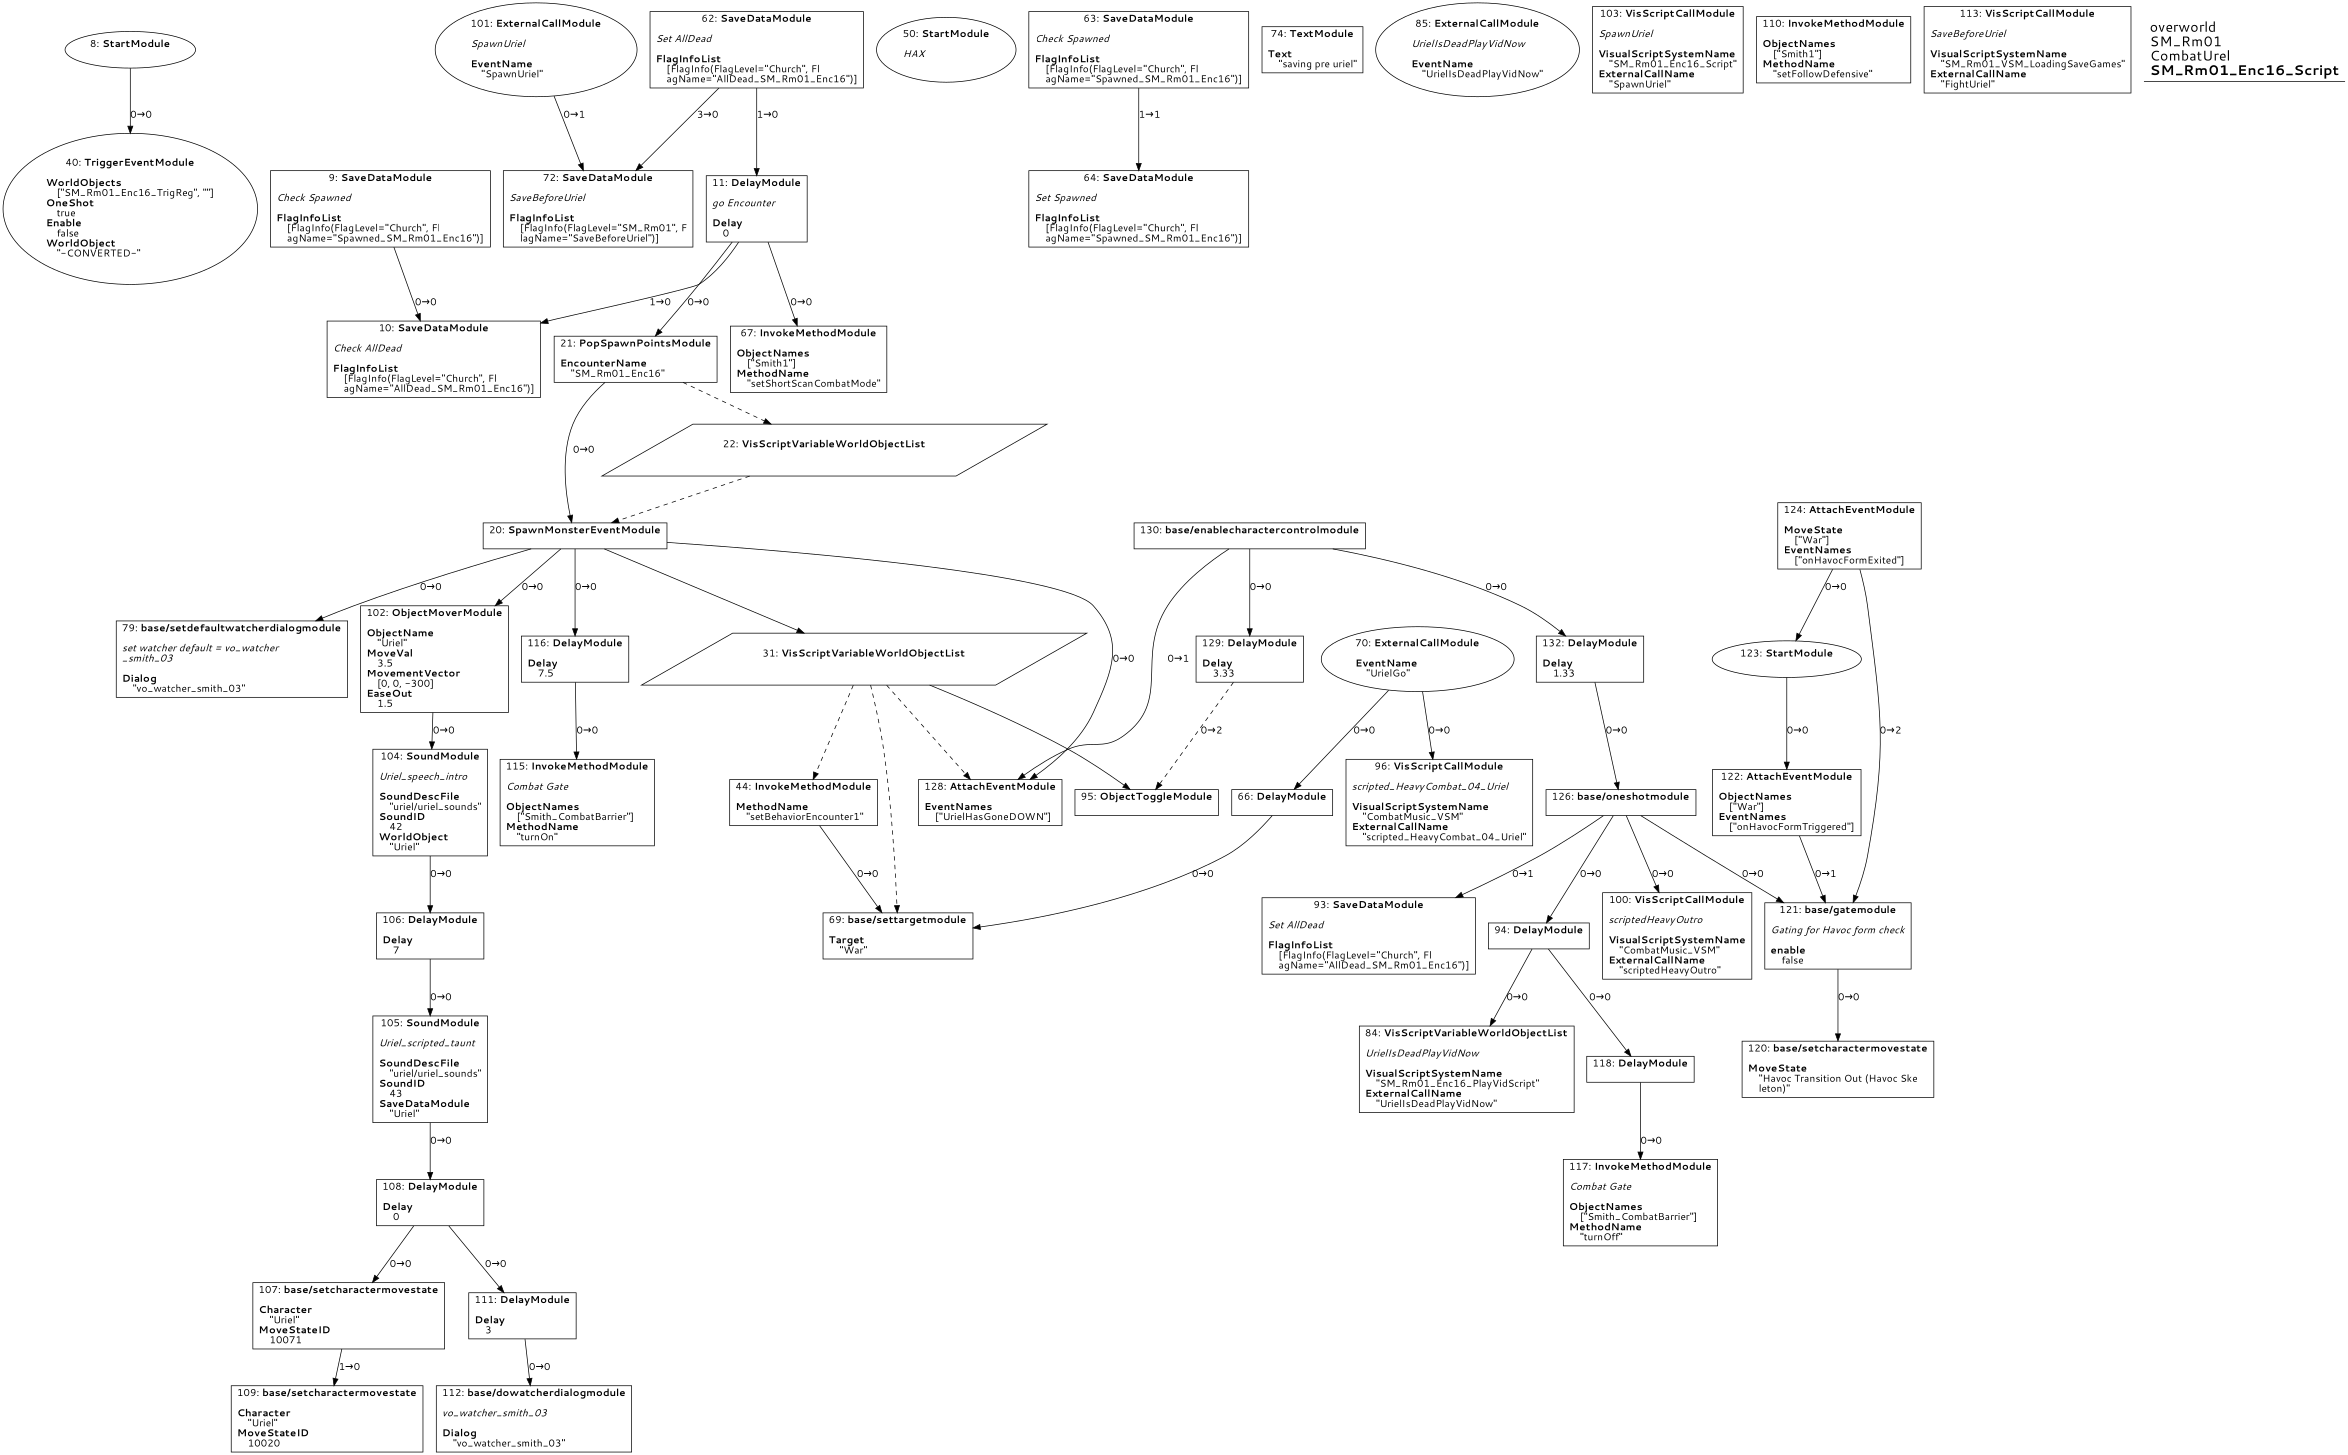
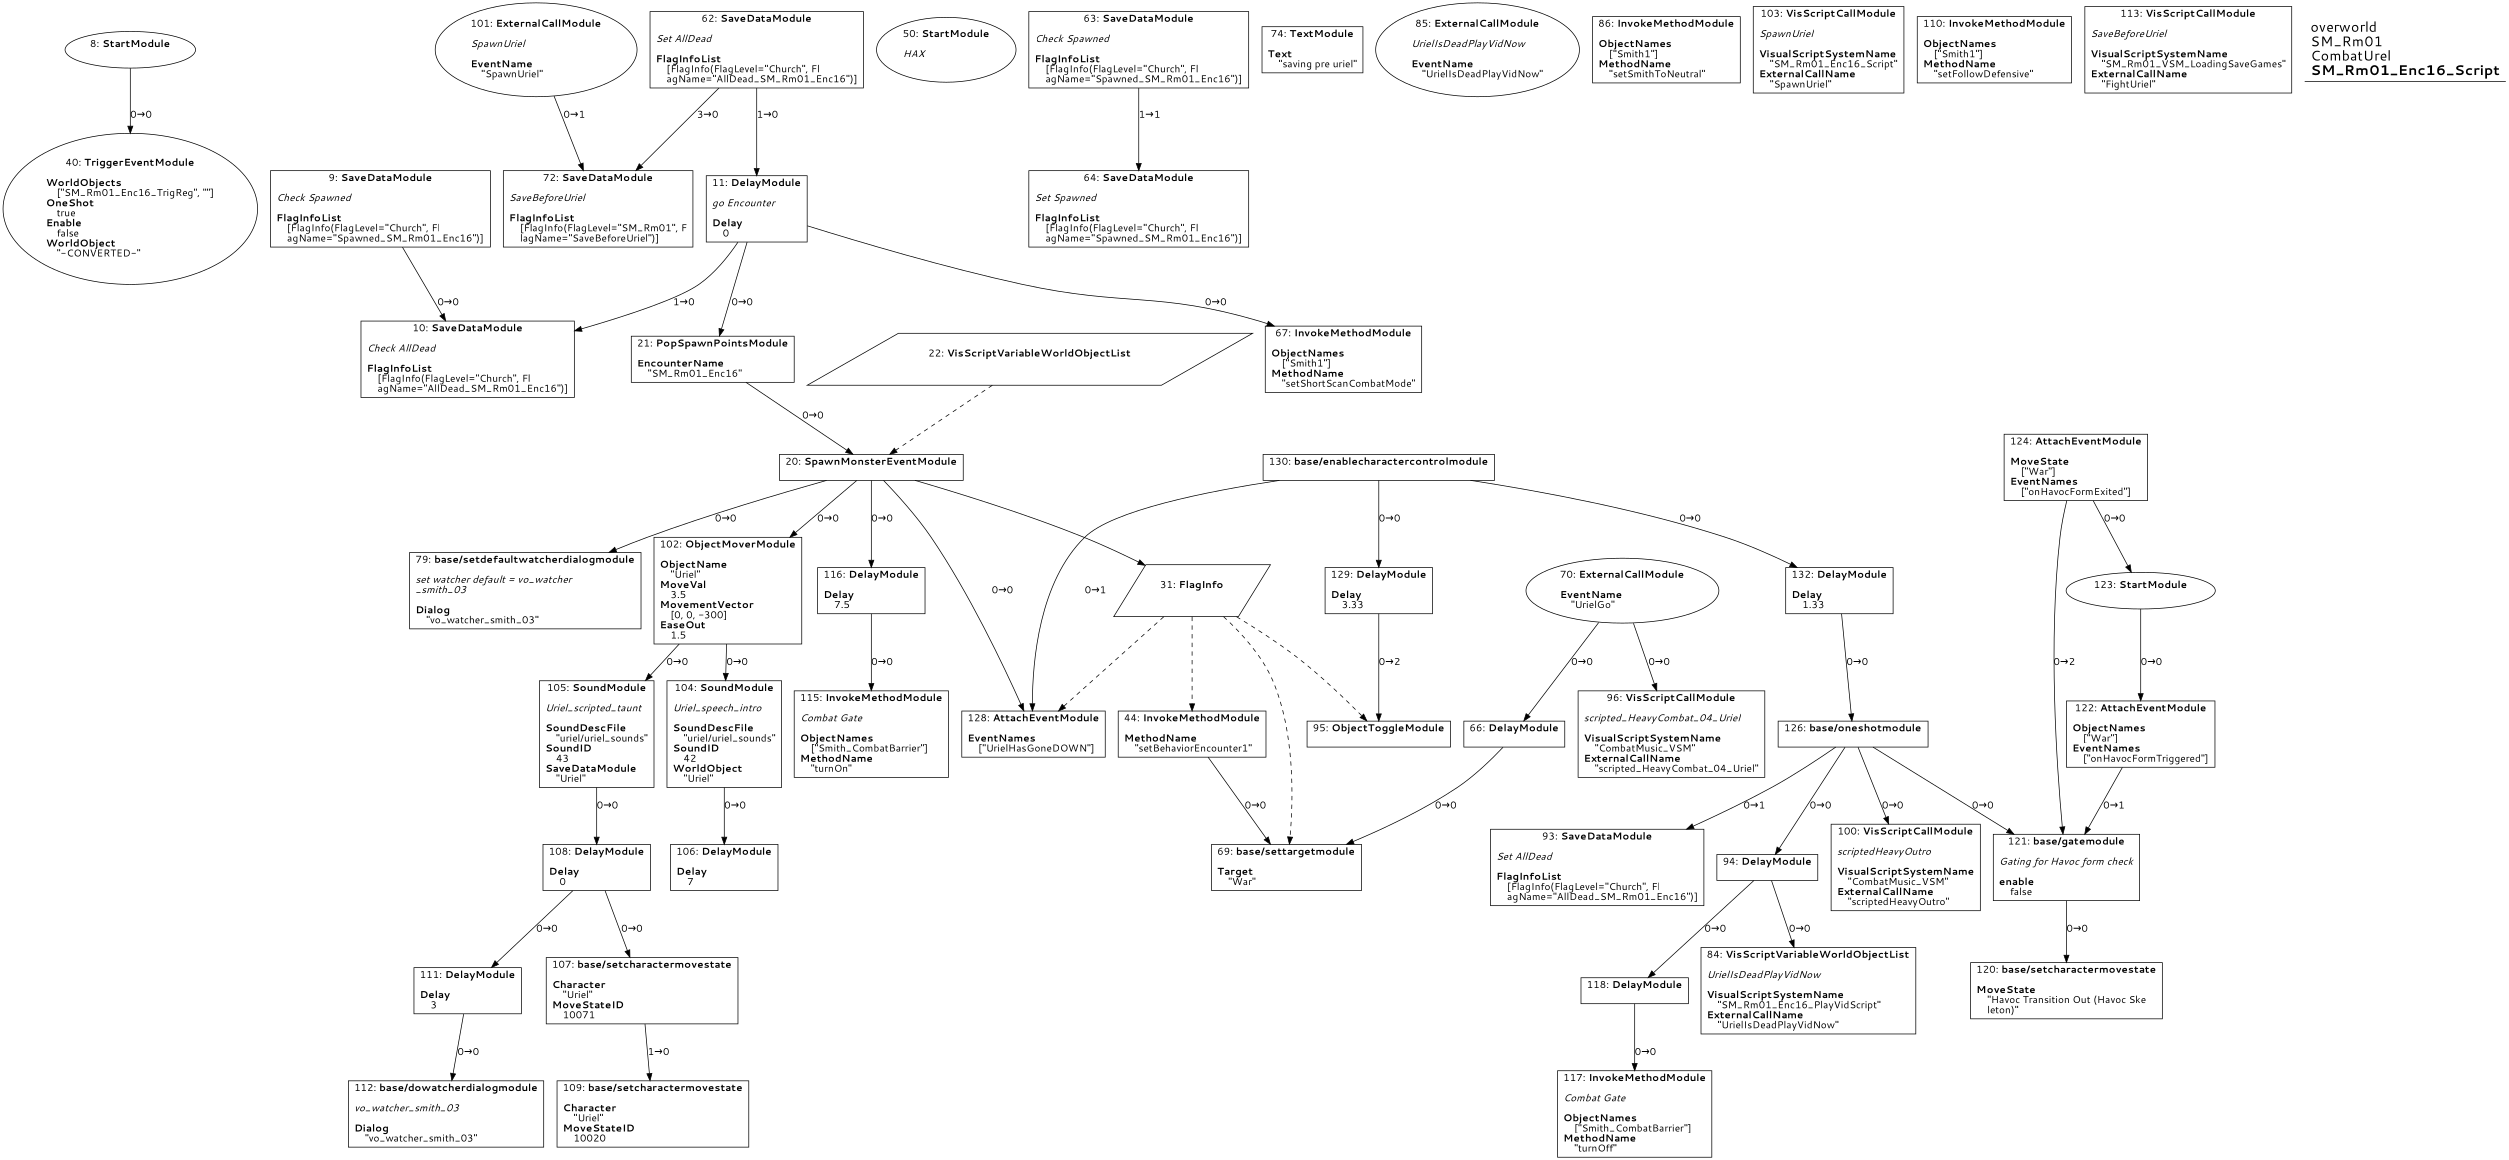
node "86:": added
edge "21:" -> "22:": removed
node "31:": text "VisScriptVariableWorldObjectList" -> "FlagInfo"
edge "31:" -> "95:": style solid -> dashed
edge "129:" -> "95:": style dashed -> solid
edge "106:" -> "105:": now "102:" -> "105:"
